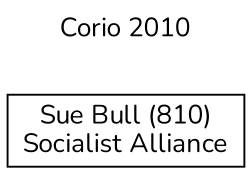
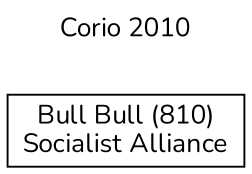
node "Sue Bull (810) Socialist Alliance": label "Sue Bull (810) Socialist Alliance" -> "Bull Bull (810) Socialist Alliance"
